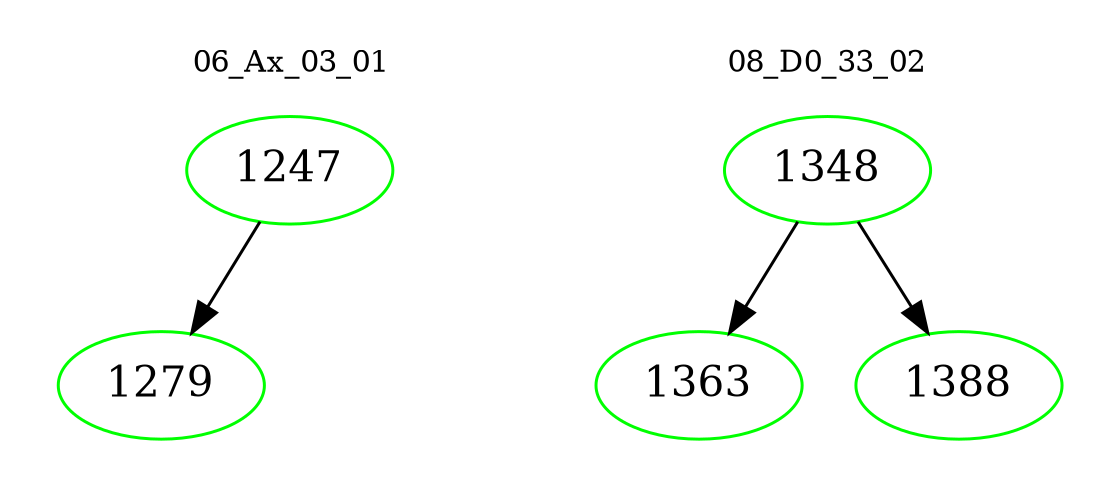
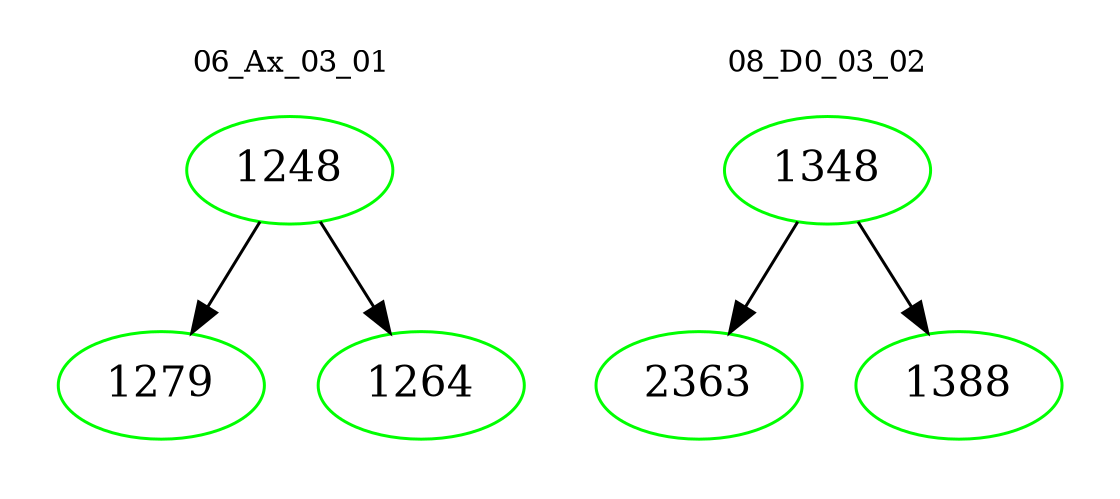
cluster "08_D0_33_02": label "08_D0_33_02" -> "08_D0_03_02"
node "1247": label "1247" -> "1248"
node "1264": added
node "1363": label "1363" -> "2363"
